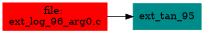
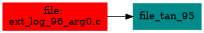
node "ext_tan_95": label "ext_tan_95" -> "file_tan_95"
